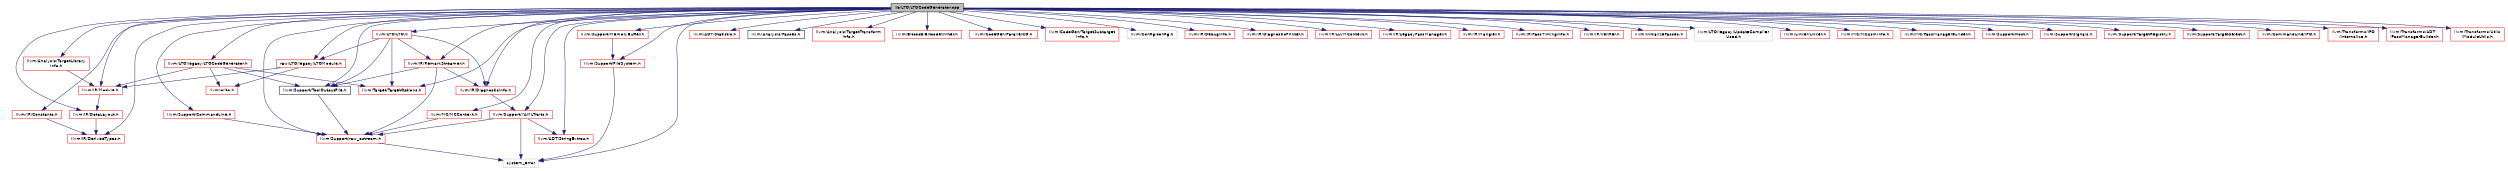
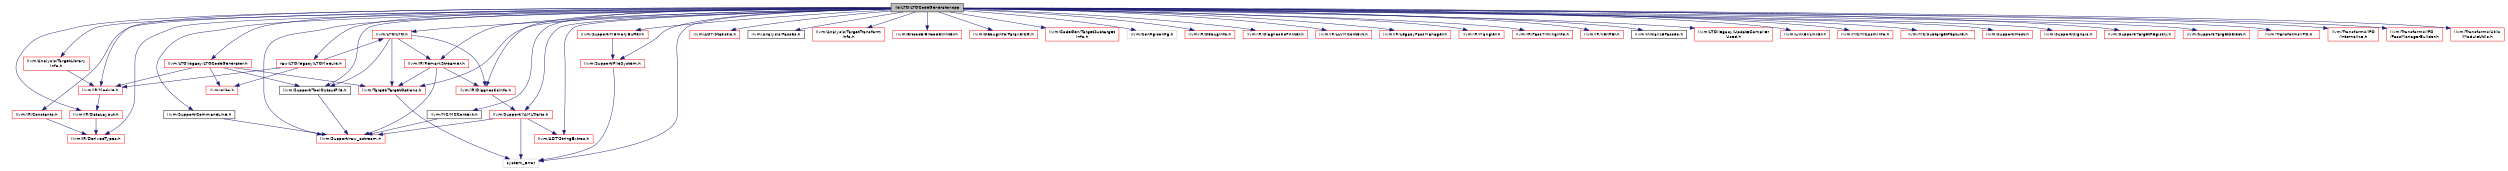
node "llvm/CodeGen/ParallelCG.h": label "llvm/CodeGen/ParallelCG.h" -> "llvm/DebugInfo/ParallelCG.h"
node "llvm/InitializePasses.h": color red -> black
node "llvm/LTO/legacy/UpdateCompiler Used.h": color grey75 -> red
node "llvm/MC/PassManagerBuilder.h": label "llvm/MC/PassManagerBuilder.h" -> "llvm/MC/SubtargetFeature.h"
node "llvm/CommandLine/IPO.h": label "llvm/CommandLine/IPO.h" -> "llvm/Transforms/IPO.h"
node "llvm/Transforms/ADT /PassManagerBuilder.h": label "llvm/Transforms/ADT /PassManagerBuilder.h" -> "llvm/Transforms/IPO /PassManagerBuilder.h"
edge "llvm/LTO/LTO.h" -> "raw/LTO/legacy/LTOModule.h": reversed
edge "llvm/IR/RemarkStreamer.h" -> "llvm/Support/ToolOutputFile.h": now "llvm/IR/RemarkStreamer.h" -> "llvm/Target/TargetOptions.h"
node "llvm/Support/CommandLine.h": color red -> black
node "llvm/MC/MCContext.h": color red -> black
edge "llvm/Support/raw_ostream.h" -> "system_error": now "llvm/Target/TargetOptions.h" -> "system_error"
